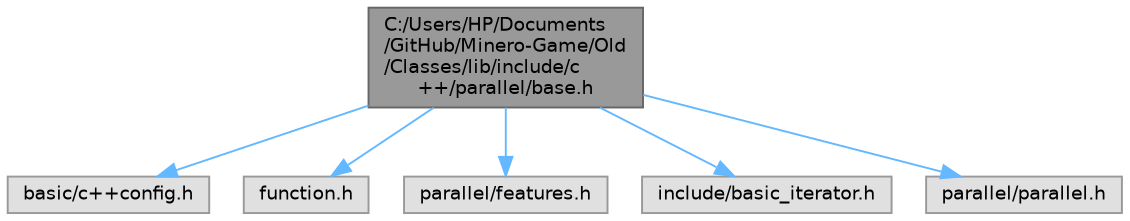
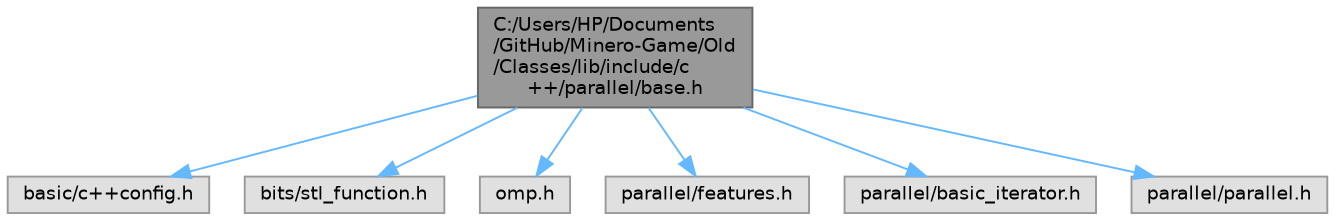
node "function.h": label "function.h" -> "omp.h"
node "bits/stl_function.h": added
node "include/basic_iterator.h": label "include/basic_iterator.h" -> "parallel/basic_iterator.h"
